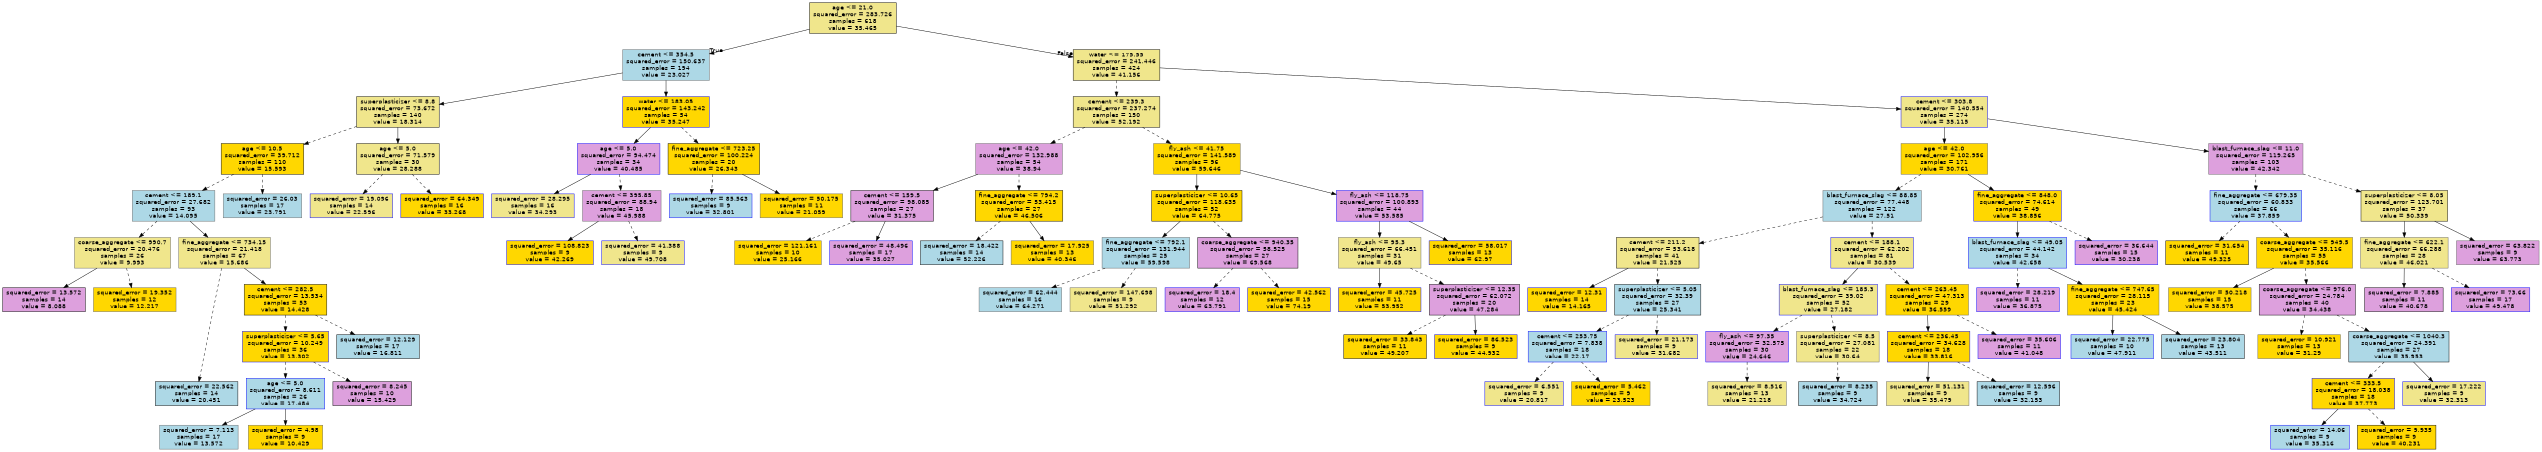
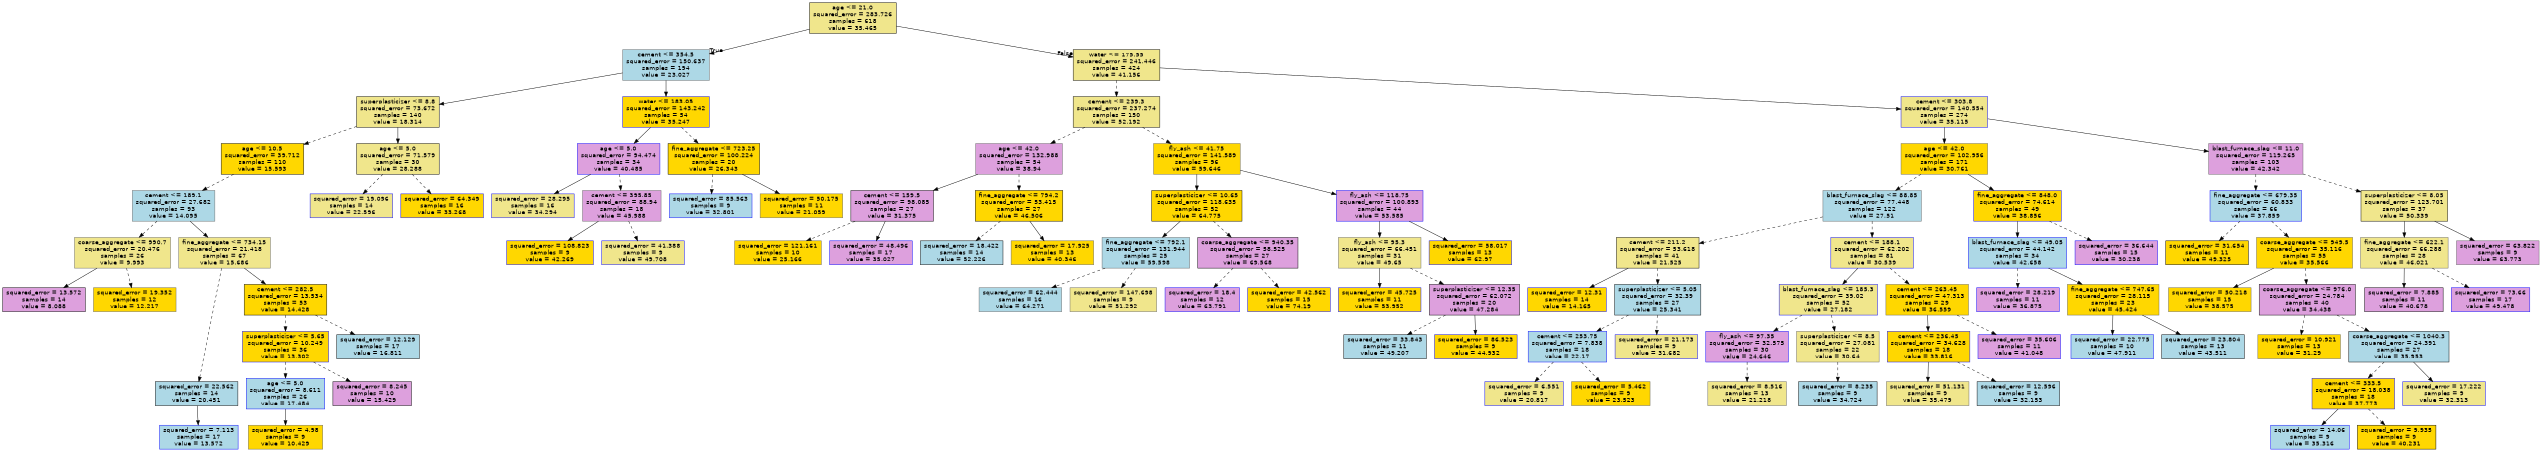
node "squared_error = 26.03 samples = 17 value = 23.791": removed
node "squared_error = 28.295 samples = 16 value = 34.293": label "squared_error = 28.295 samples = 16 value = 34.293" -> "squared_error = 28.295 samples = 16 value = 34.294"
node "squared_error = 33.843 samples = 11 value = 49.207": fillcolor gold -> lightblue
edge "age <= 5.0 squared_error = 8.611 samples = 26 value = 17.484" -> "squared_error = 7.113 samples = 17 value = 13.572": now "squared_error = 22.562 samples = 14 value = 20.451" -> "squared_error = 7.113 samples = 17 value = 13.572"
node "squared_error = 7.113 samples = 17 value = 13.572": color gray40 -> blue
